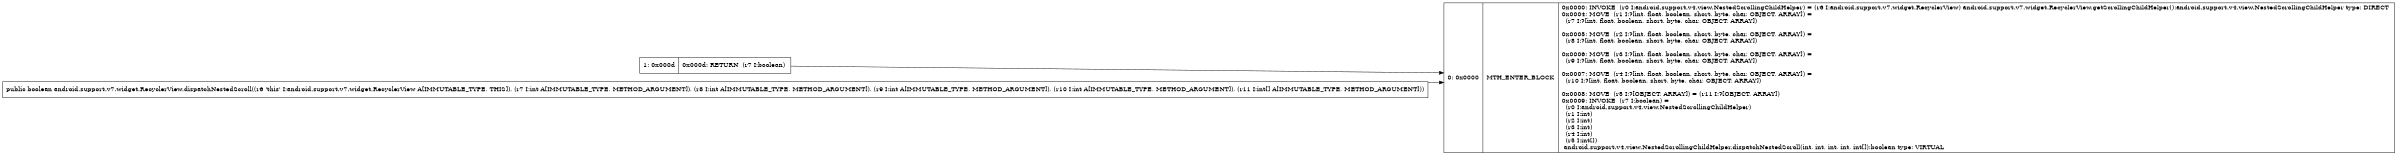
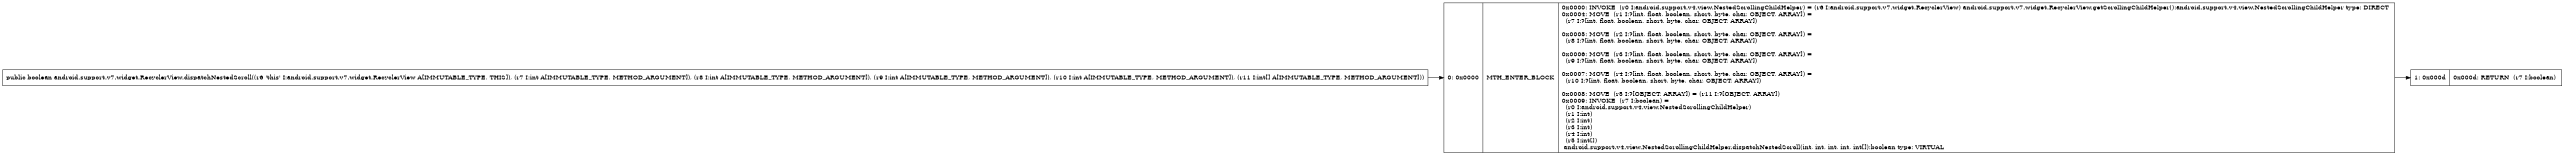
edge "1: 0x000d" -> "0: 0x0000": reversed
